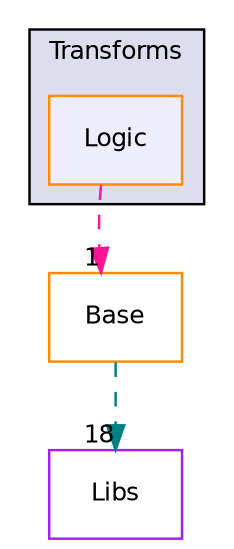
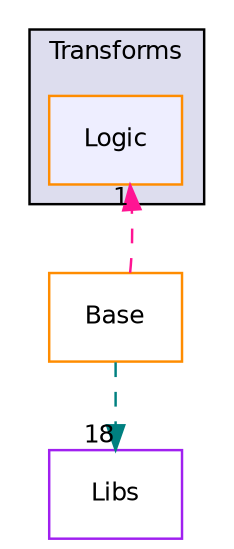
edge "Logic" -> "Base": reversed
